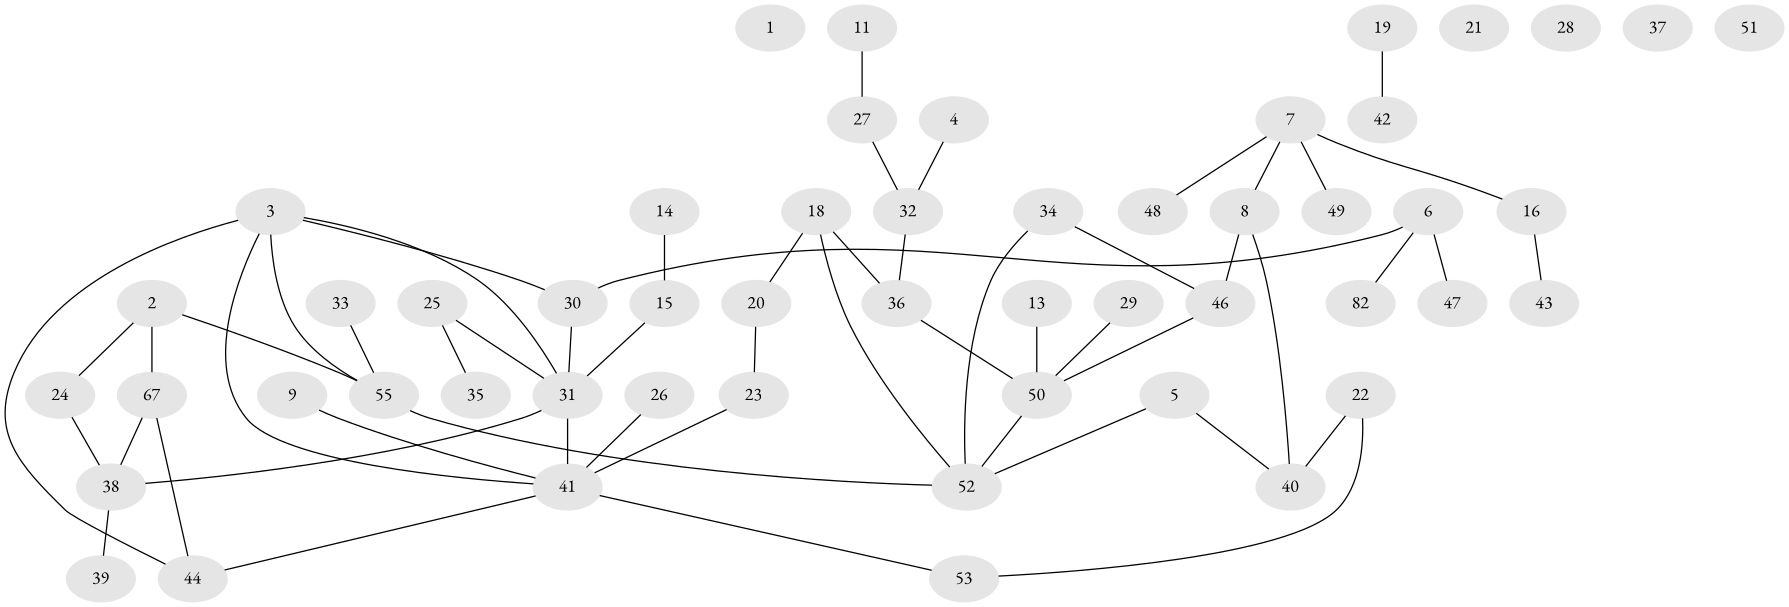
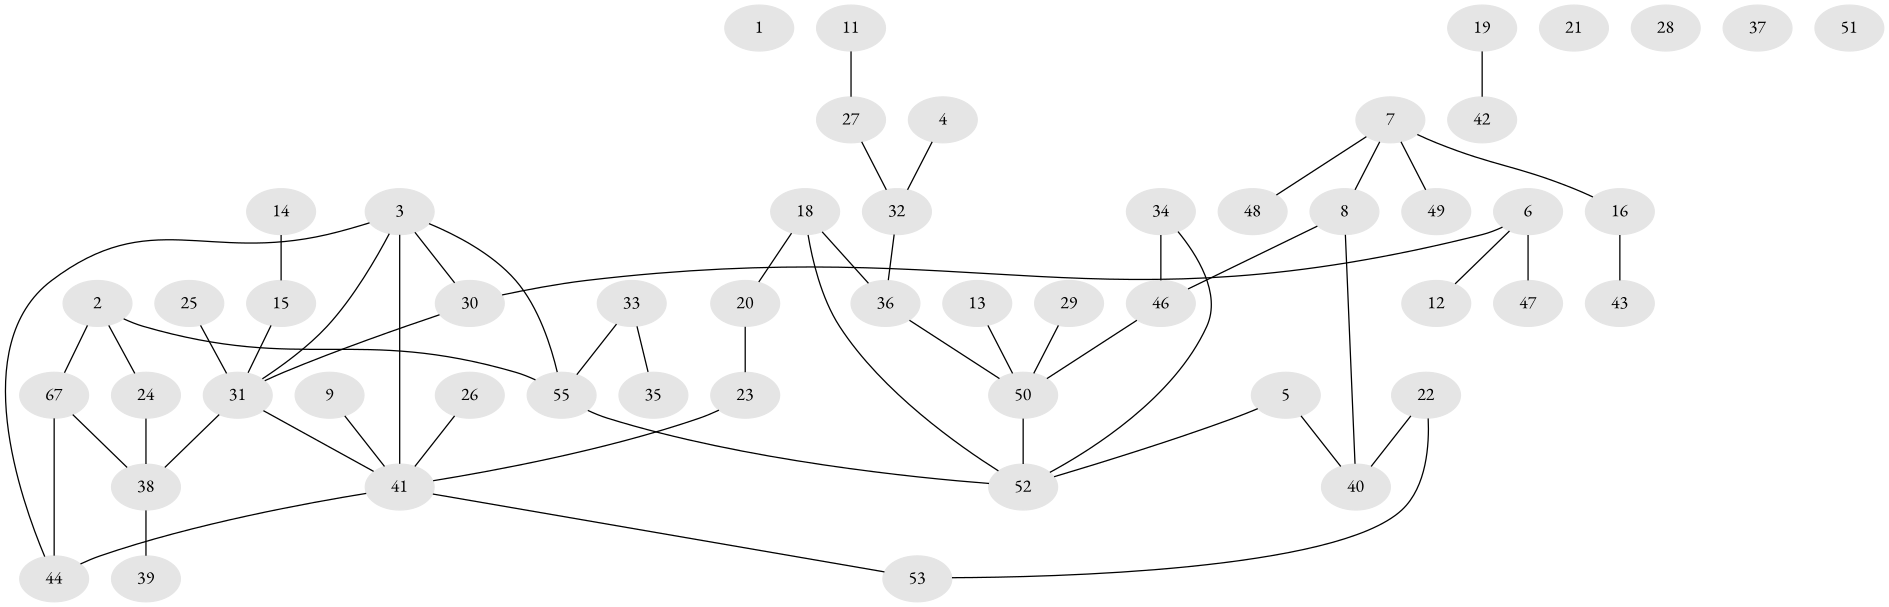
node "82": label "82" -> "12"
edge "25" -- "35": now "33" -- "35"
